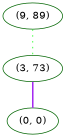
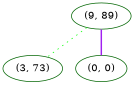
edge "(3, 73)" -- "(0, 0)": now "(9, 89)" -- "(0, 0)"
